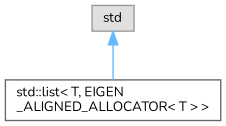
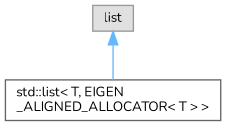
node "std": label "std" -> "list"
